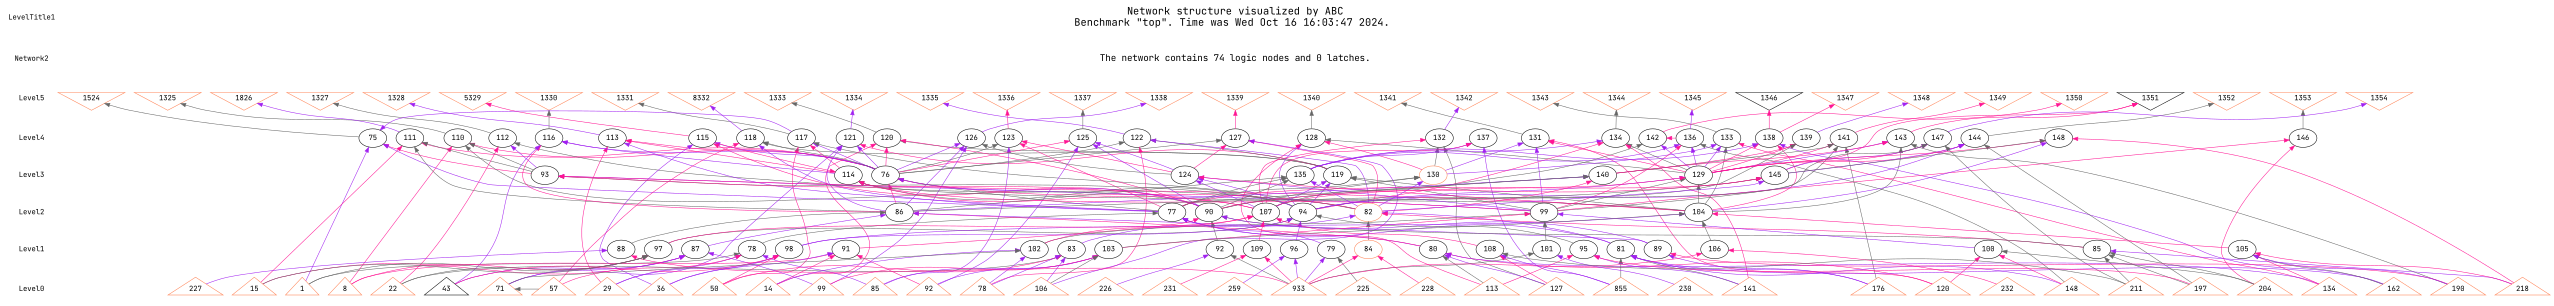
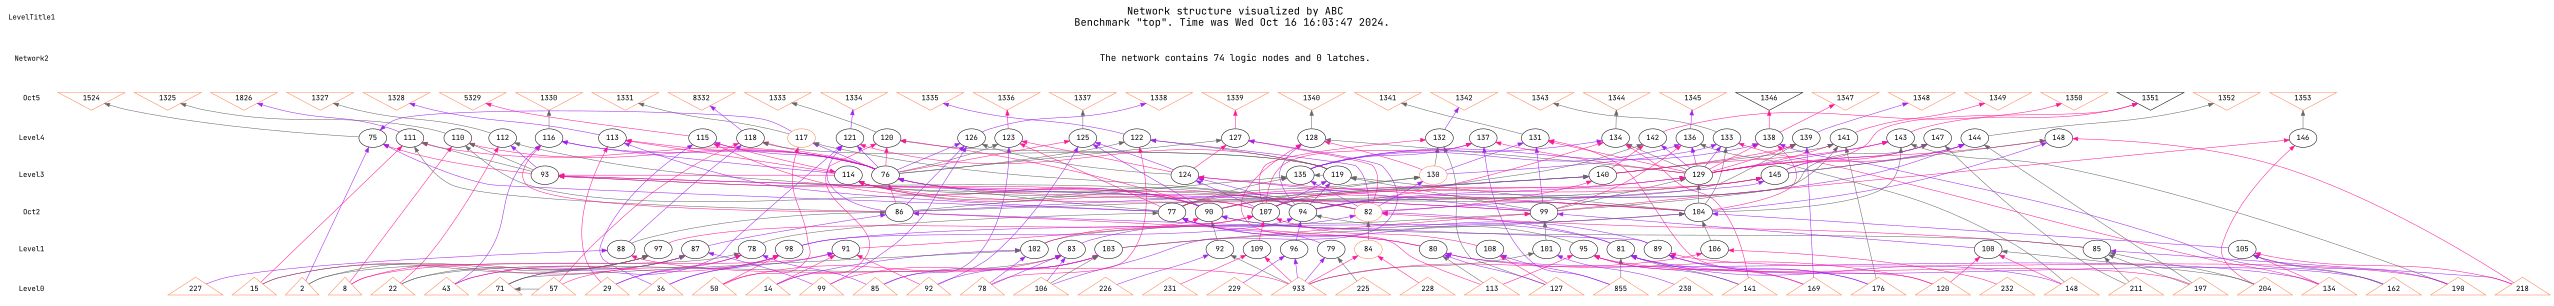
node "Level5": label "Level5" -> "Oct5"
node "1354": removed
node "117": color black -> coral
edge "136" -> "142": now "140" -> "142"
edge "76" -> "118": color gray40 -> deeppink
edge "114" -> "117": now "114" -> "93"
edge "129" -> "137": added
edge "90" -> "135": now "119" -> "135"
edge "77" -> "118": now "88" -> "118"
node "Level2": label "Level2" -> "Oct2"
edge "97" -> "94": removed
edge "105" -> "104": color deeppink -> purple
edge "211" -> "108": removed
edge "71" -> "87": color purple -> gray40
node "1": label "1" -> "2"
node "43": color black -> coral
node "259": label "259" -> "229"
node "169": added
